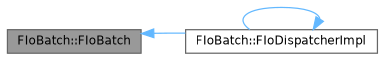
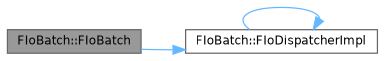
edge "FIoBatch::FIoDispatcherImpl" -> "FIoBatch::FIoBatch": reversed
